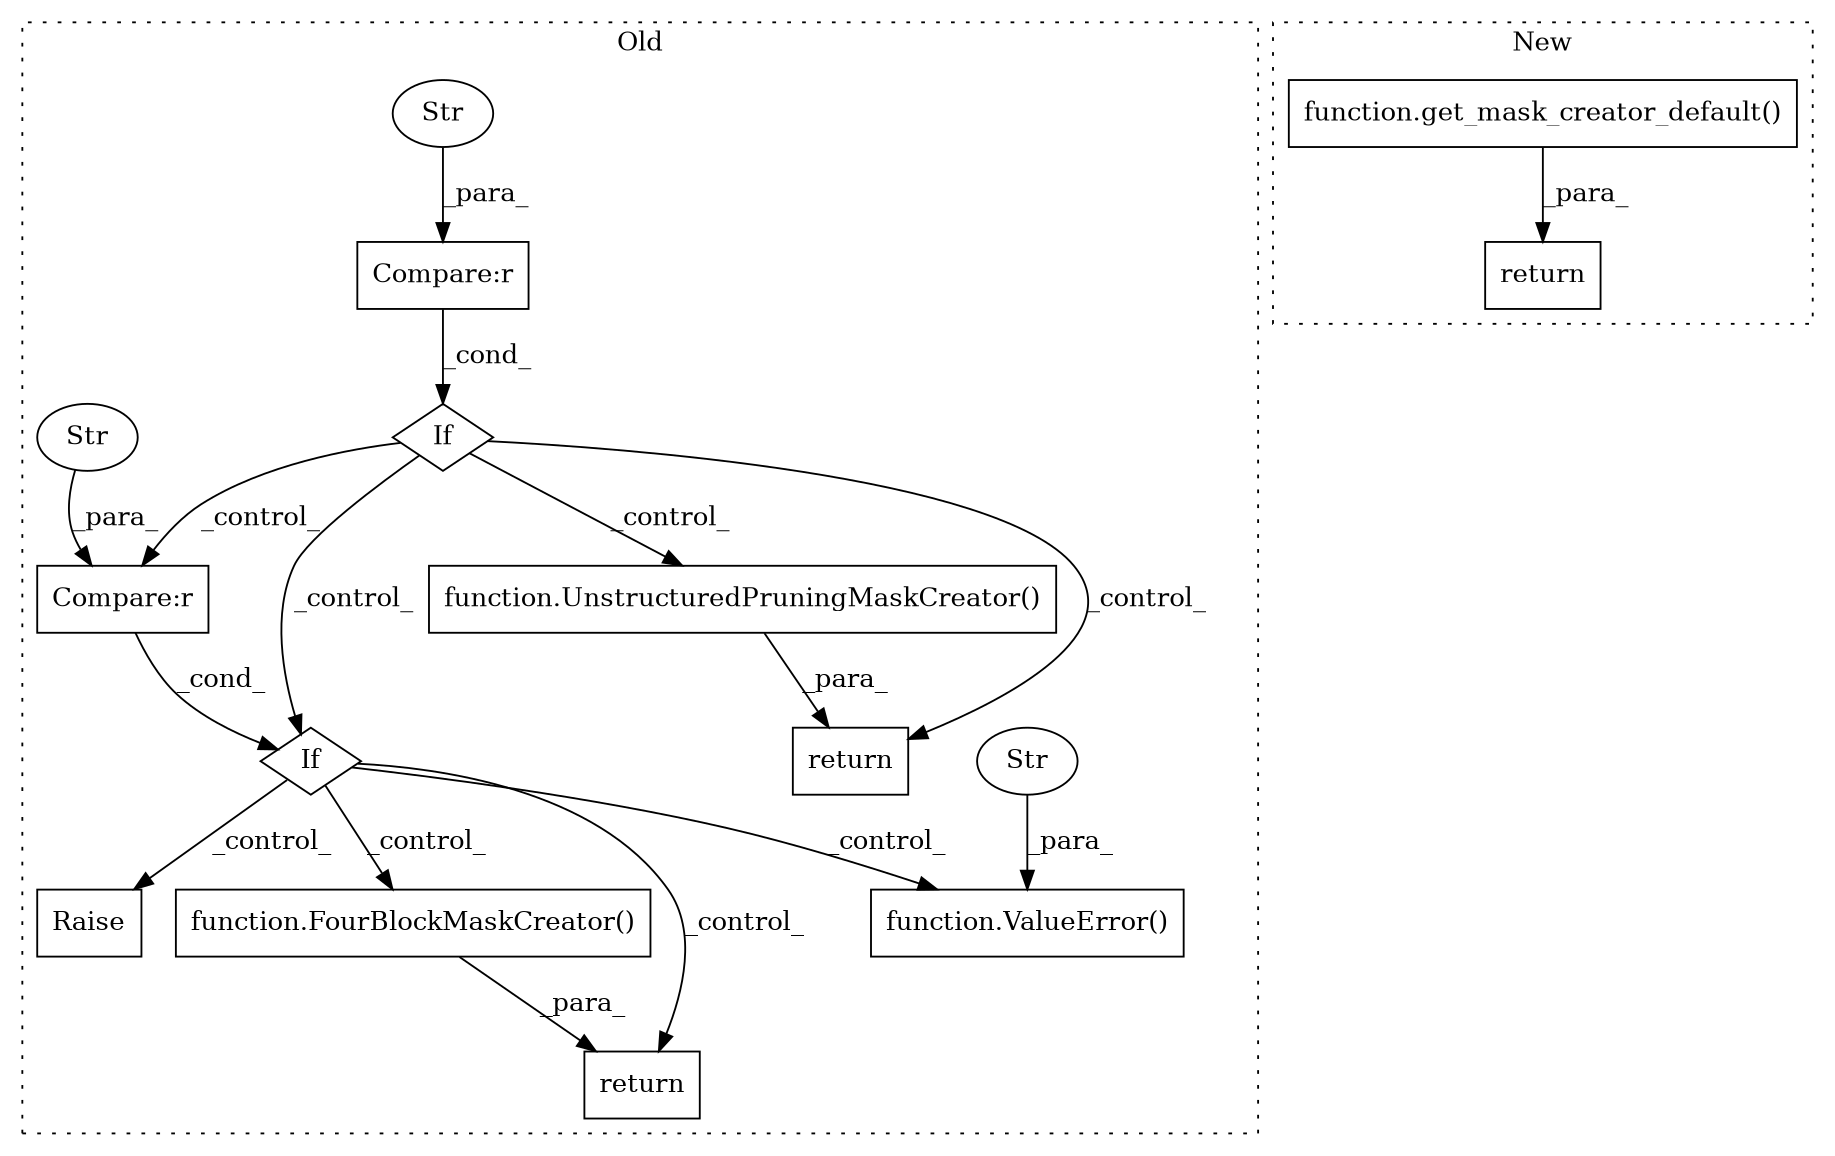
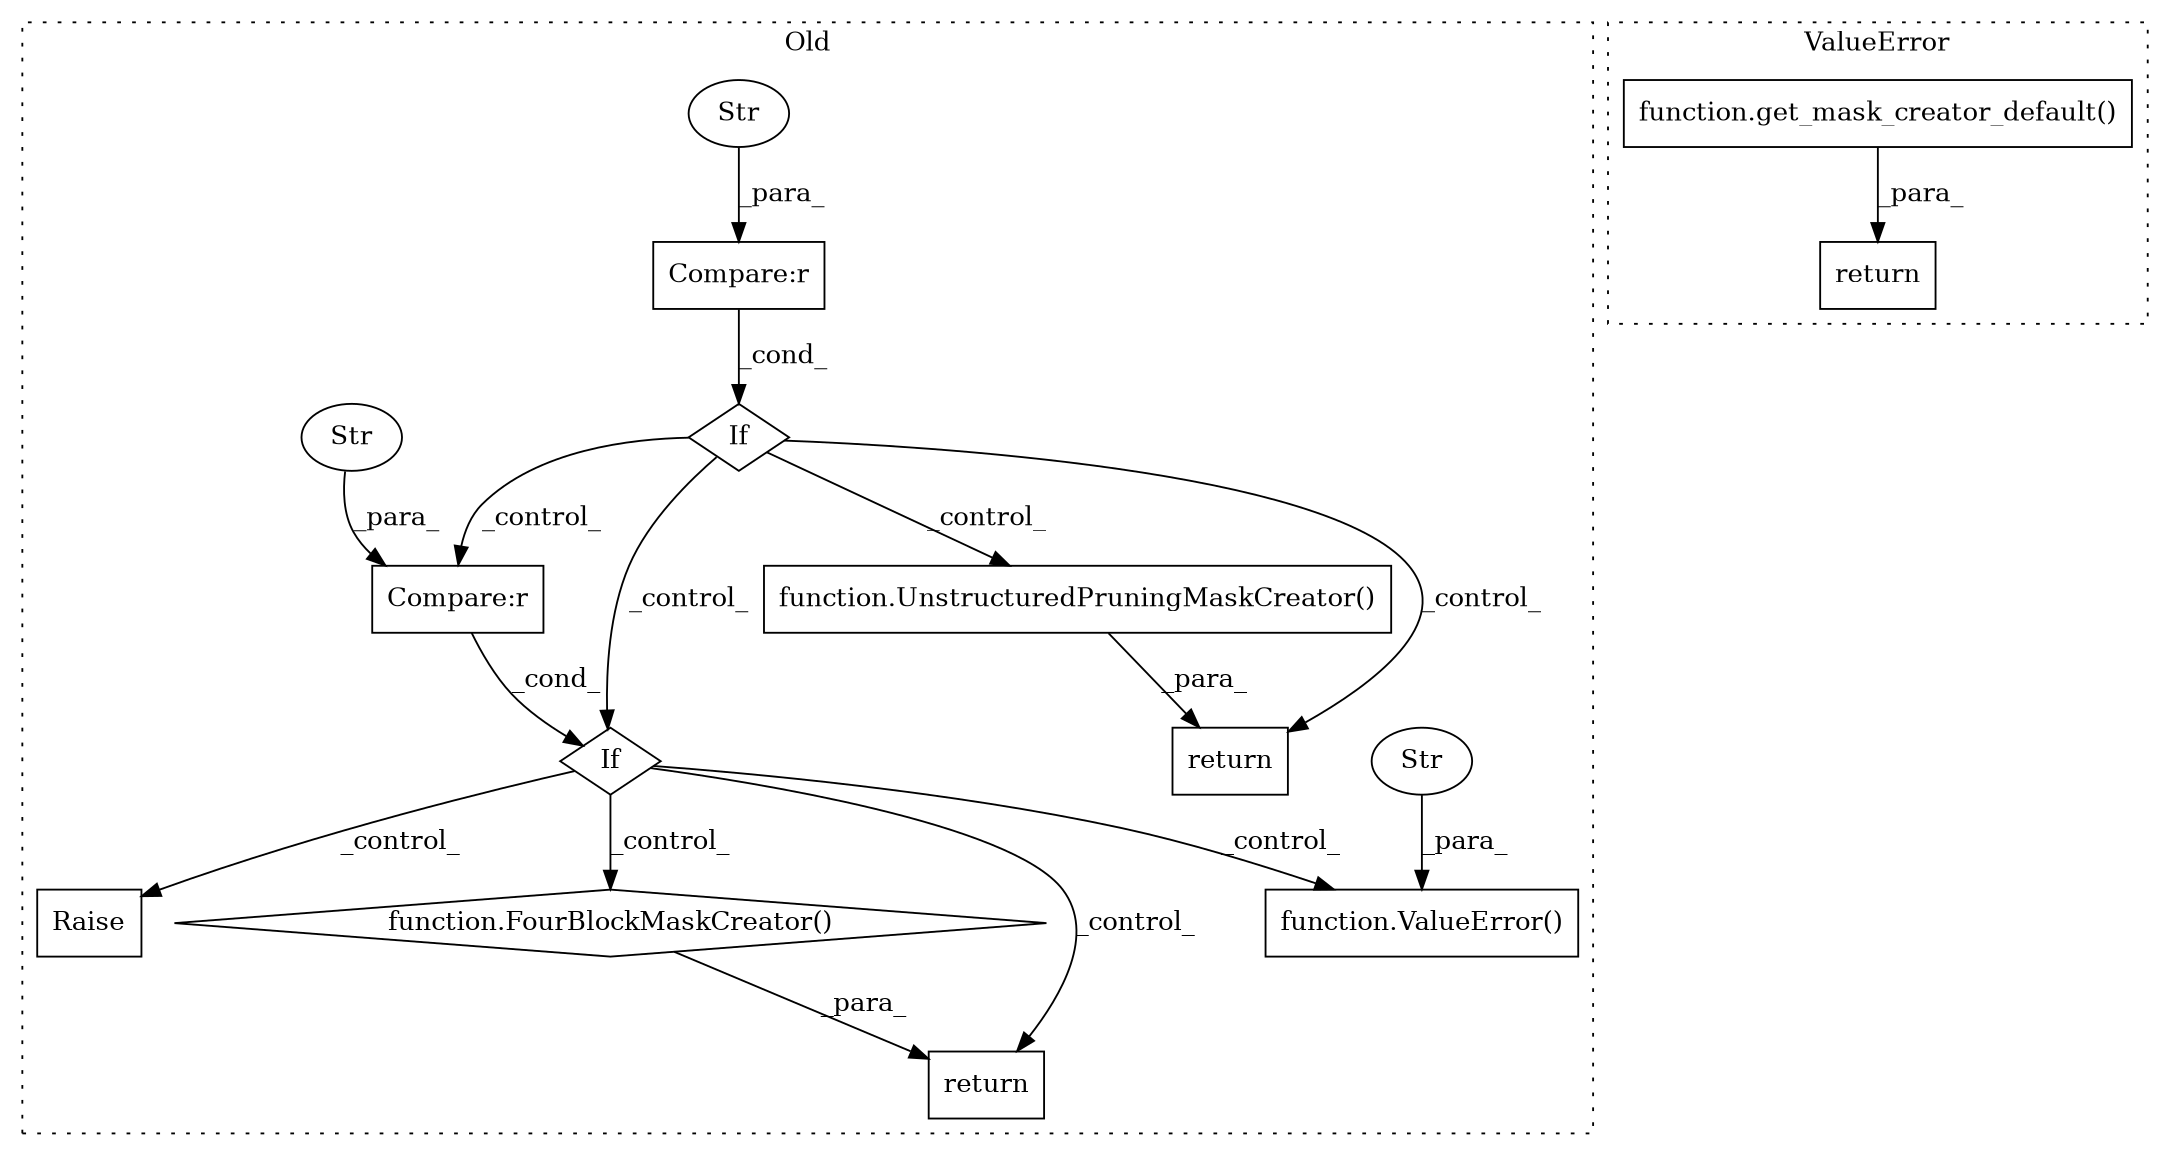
cluster "New": label "New" -> "ValueError"
node "function.FourBlockMaskCreator()": shape box -> diamond
